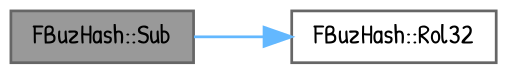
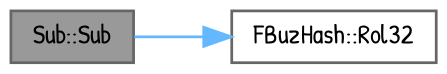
node "FBuzHash::Sub": label "FBuzHash::Sub" -> "Sub::Sub"
